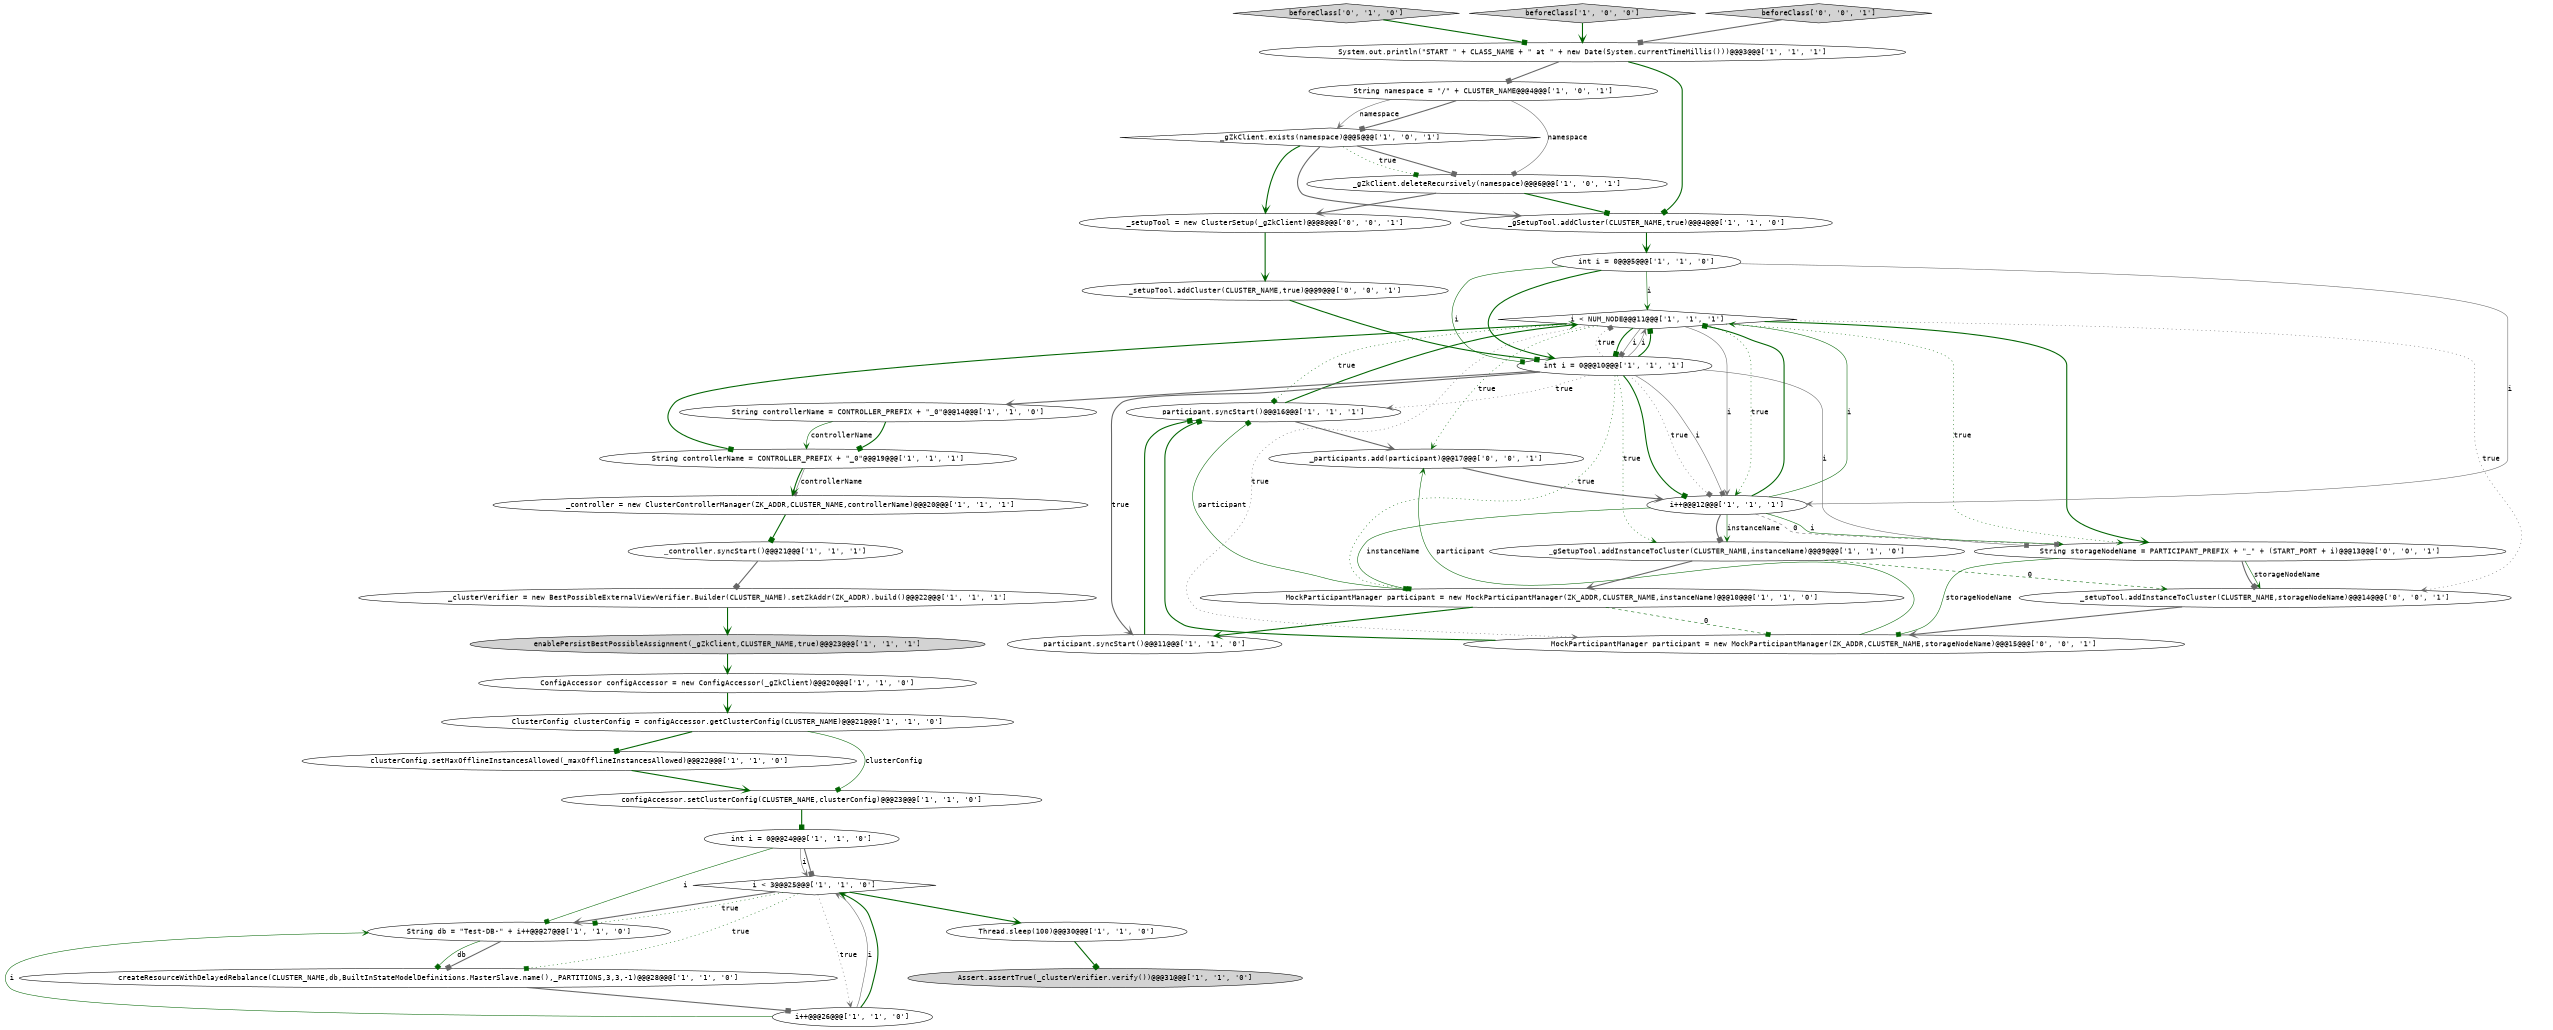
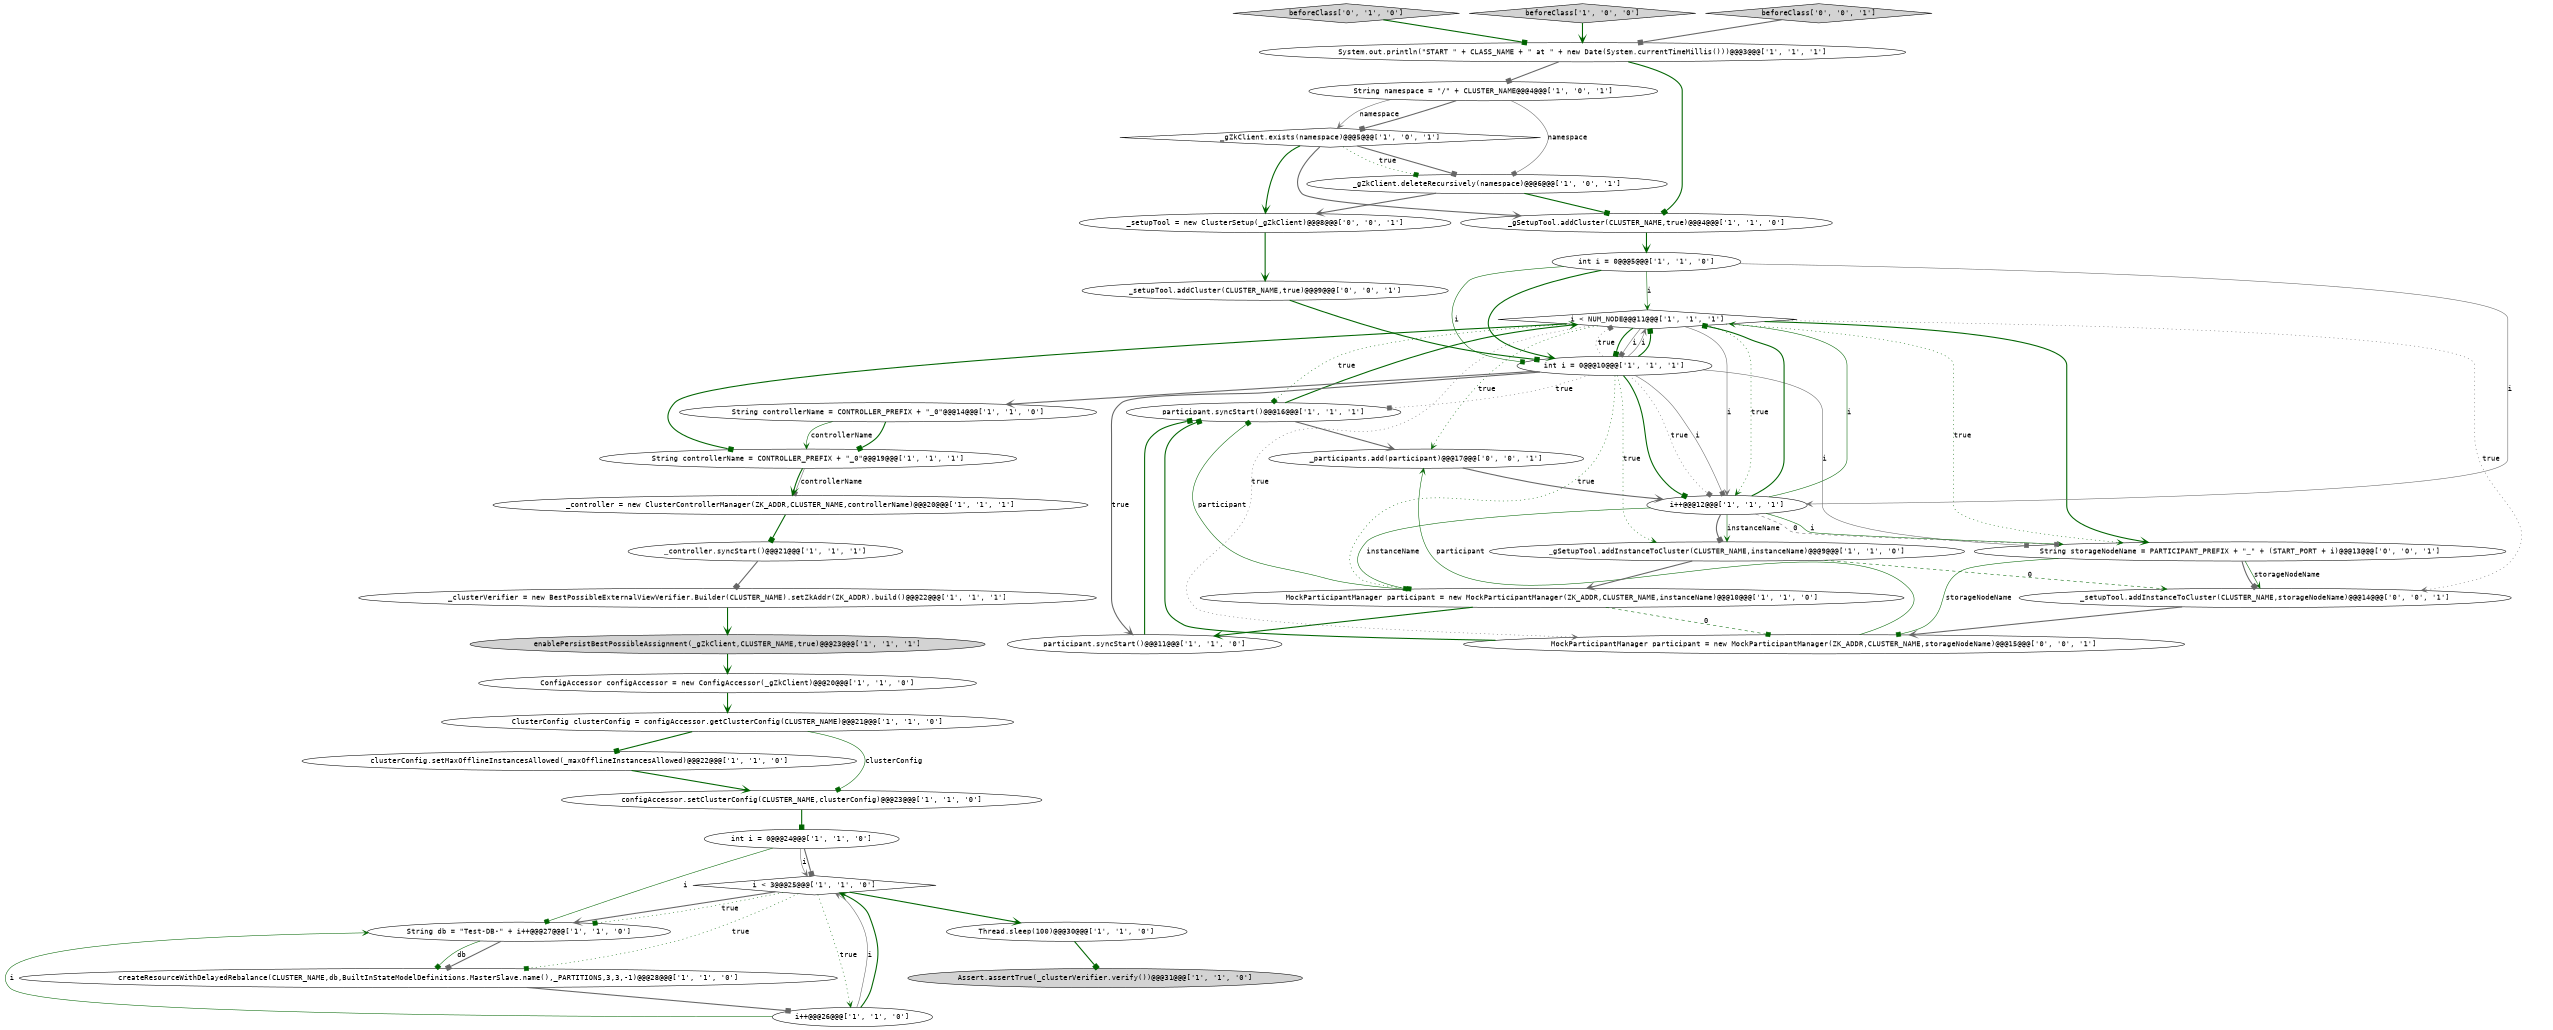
edge "int i = 0@@@10@@@['1', '1', '1']" -> "participant.syncStart()@@@16@@@['1', '1', '1']": arrowhead vee -> box
edge "i < 3@@@25@@@['1', '1', '0']" -> "i++@@@26@@@['1', '1', '0']": color gray40 -> darkgreen
